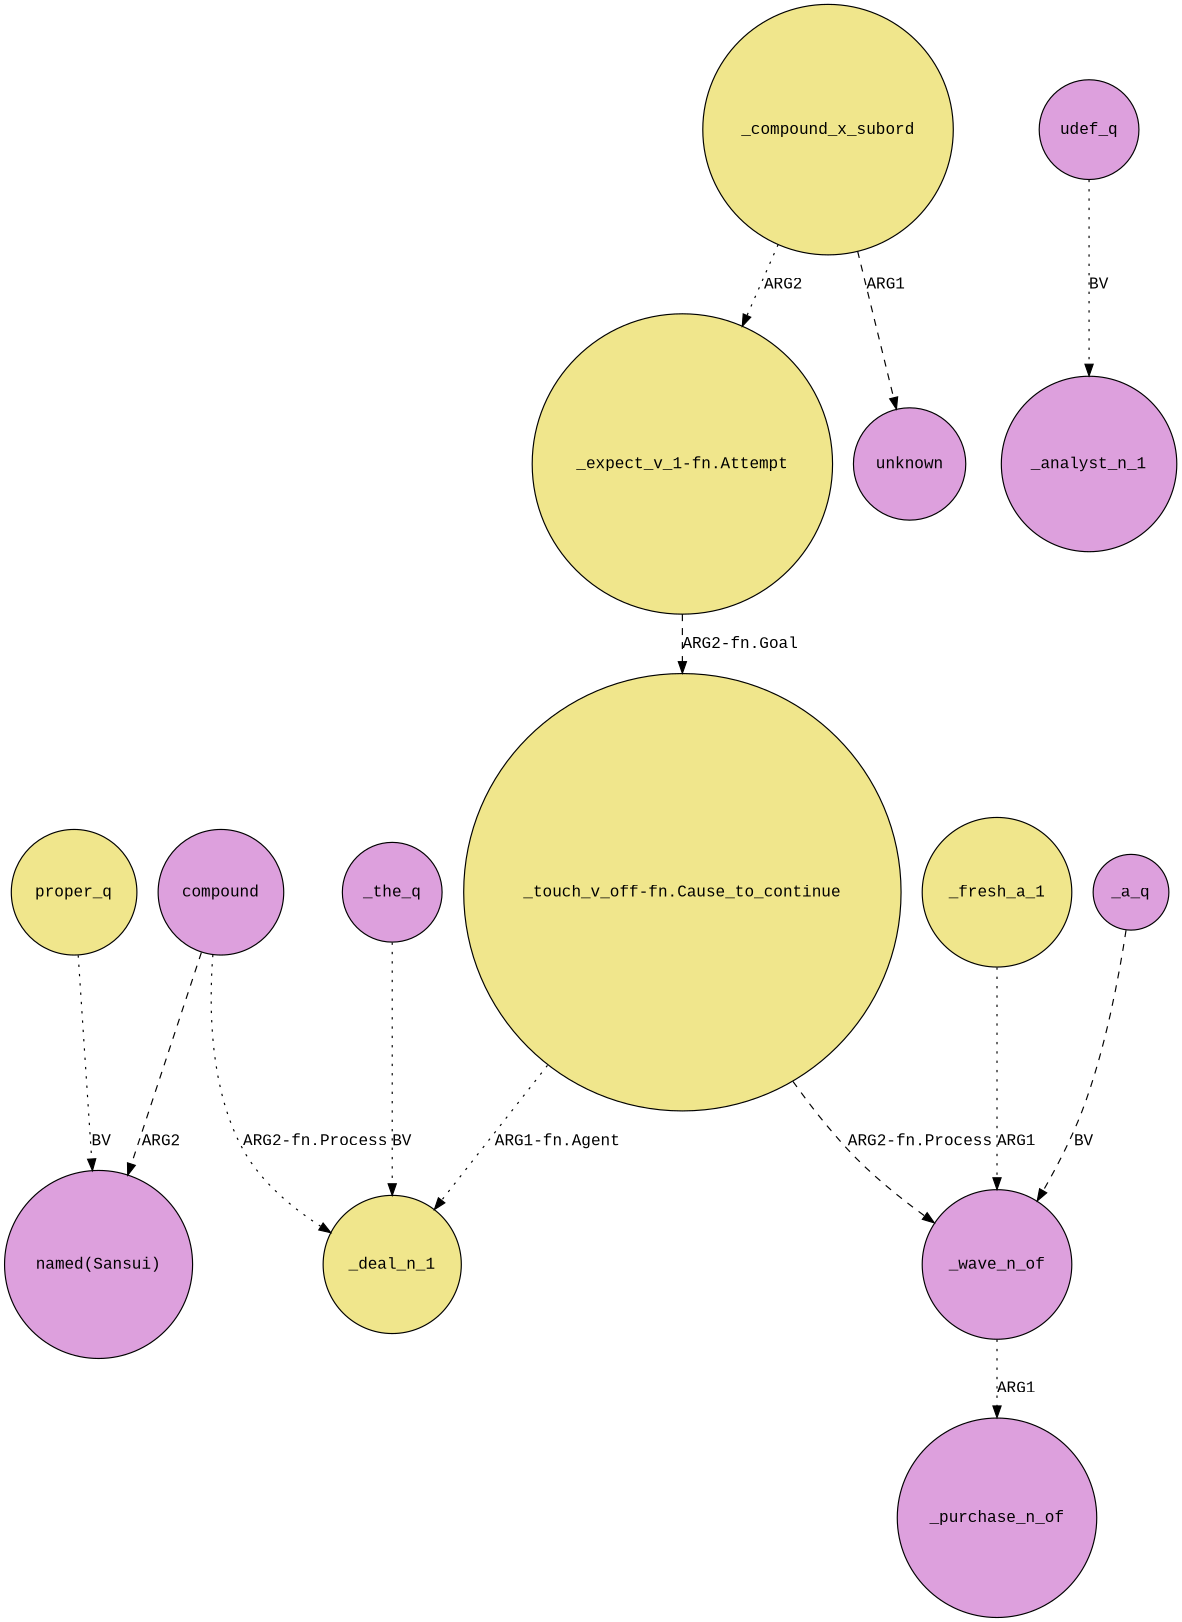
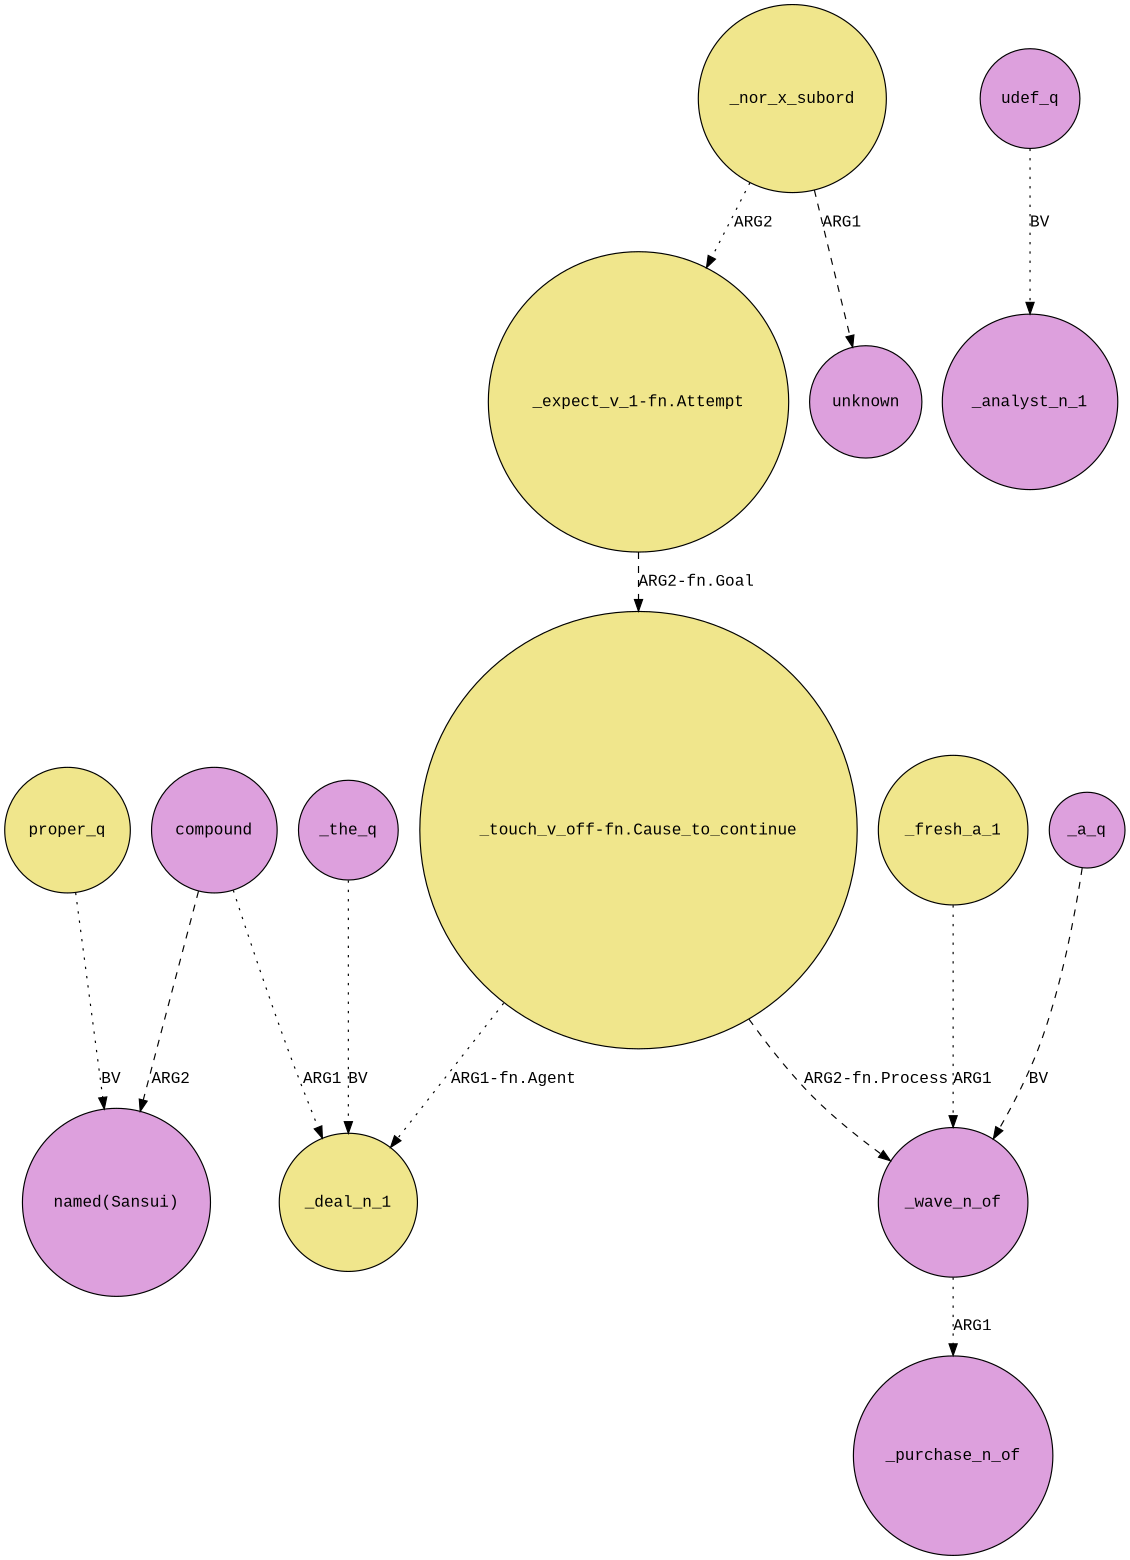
node "_compound_x_subord": label "_compound_x_subord" -> "_nor_x_subord"
edge "compound" -> "_deal_n_1": label "ARG2-fn.Process" -> "ARG1"
